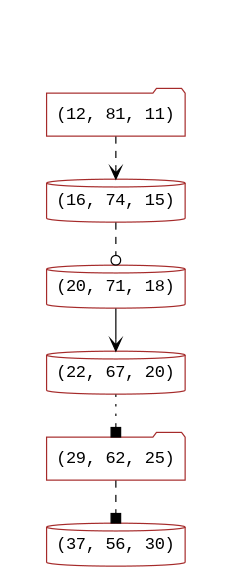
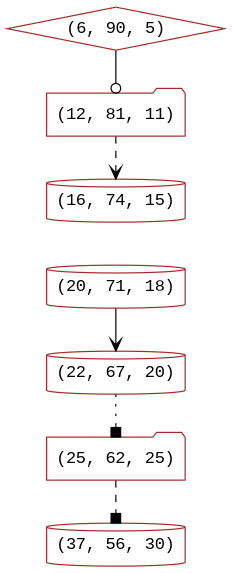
node "(6, 90, 5)": added
edge "(16, 74, 15)" -> "(20, 71, 18)": removed
node "(29, 62, 25)": label "(29, 62, 25)" -> "(25, 62, 25)"
